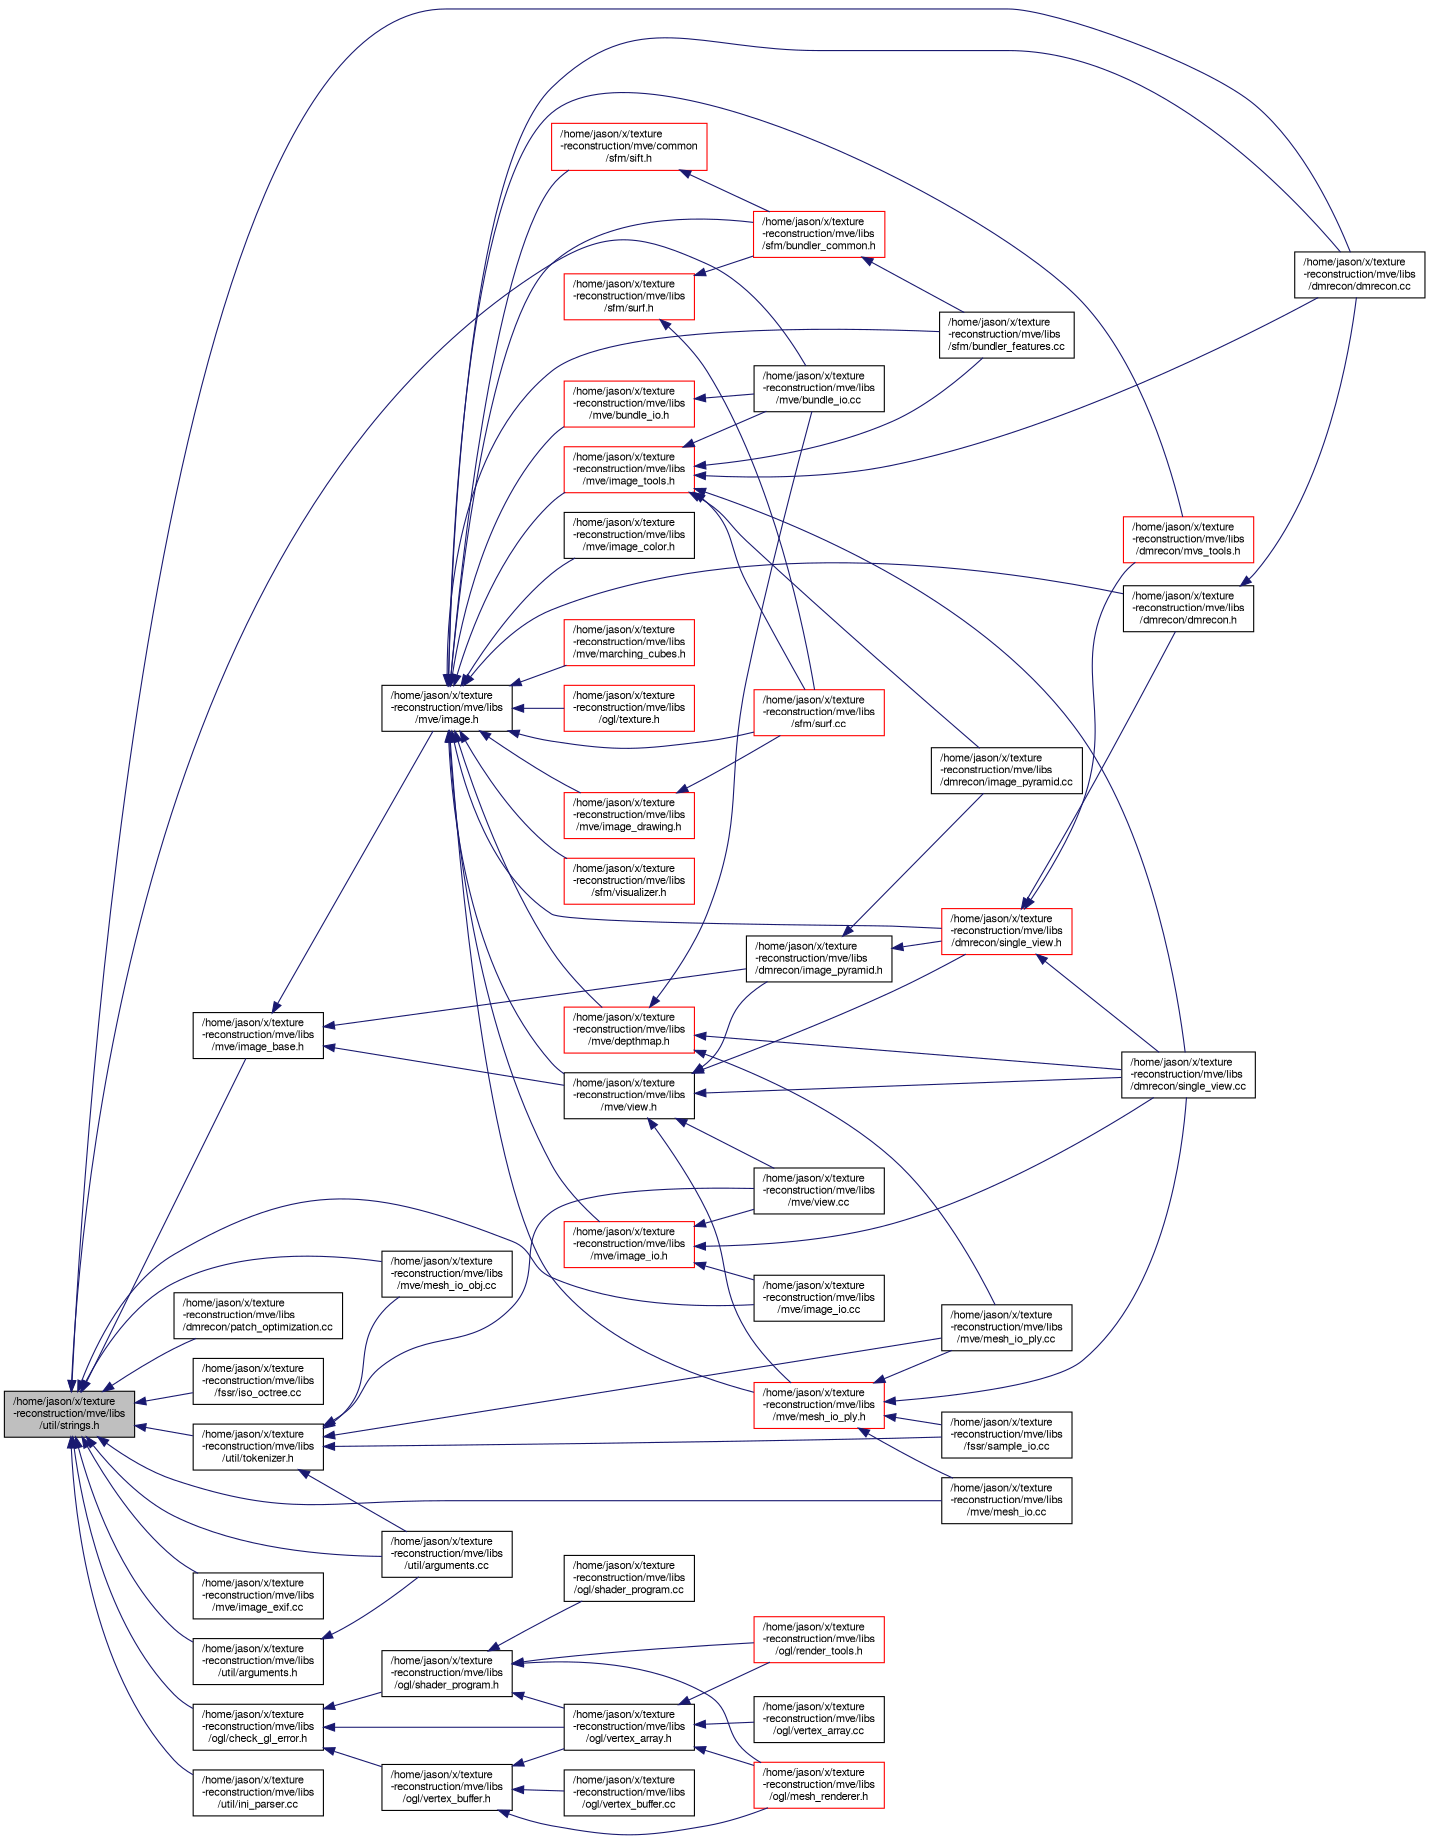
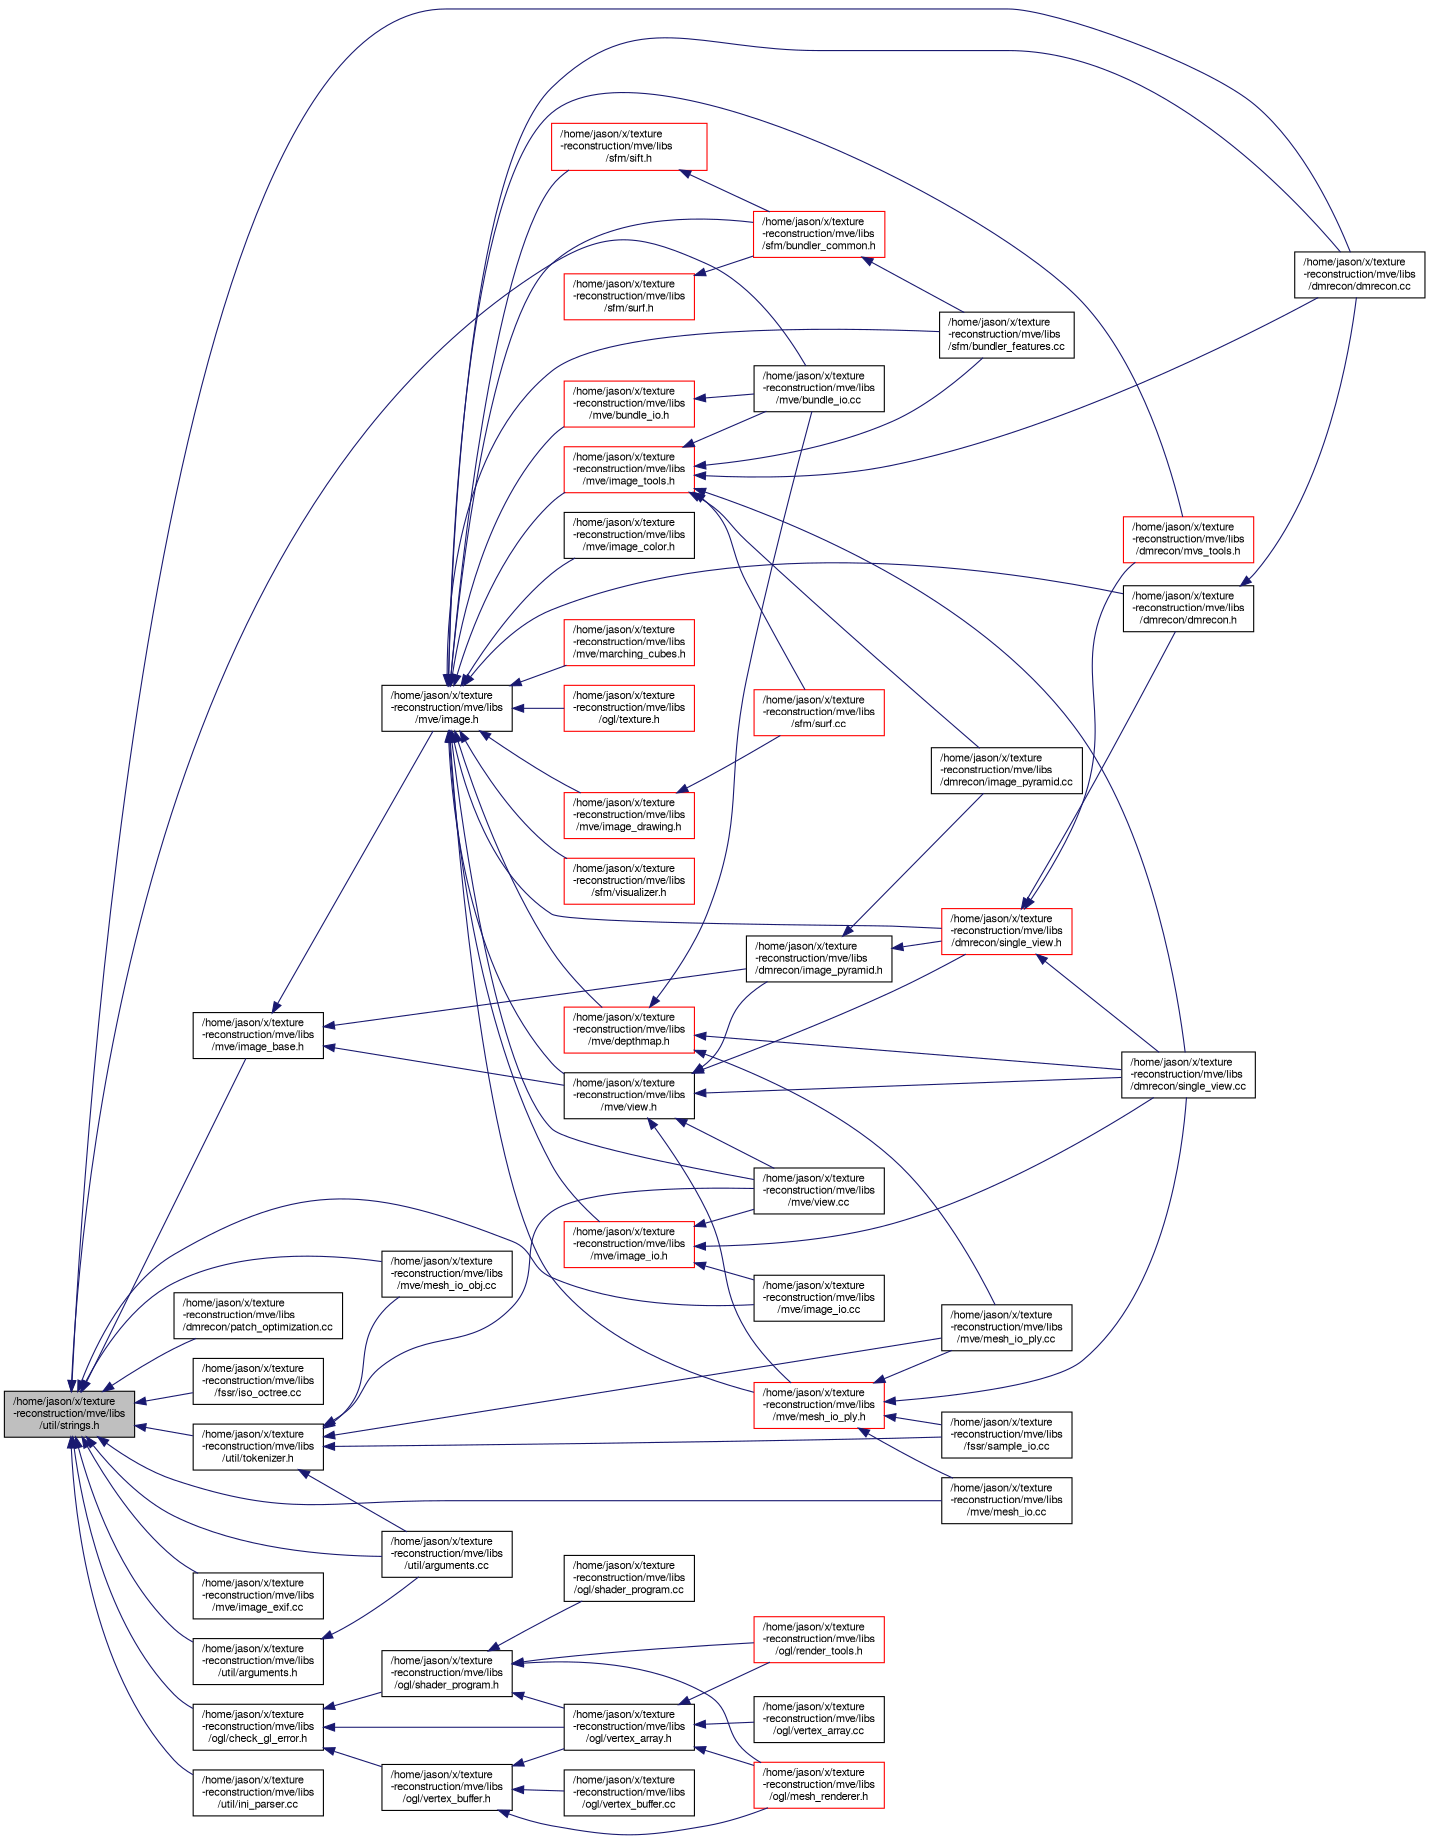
node "/home/jason/x/texture -reconstruction/mve/common /sfm/sift.h": label "/home/jason/x/texture -reconstruction/mve/common /sfm/sift.h" -> "/home/jason/x/texture -reconstruction/mve/libs /sfm/sift.h"
edge "/home/jason/x/texture -reconstruction/mve/libs /sfm/surf.cc" -> "/home/jason/x/texture -reconstruction/mve/libs /sfm/surf.h": removed
edge "/home/jason/x/texture -reconstruction/mve/libs /sfm/surf.cc" -> "/home/jason/x/texture -reconstruction/mve/libs /mve/image.h": now "/home/jason/x/texture -reconstruction/mve/libs /mve/view.cc" -> "/home/jason/x/texture -reconstruction/mve/libs /mve/image.h"
